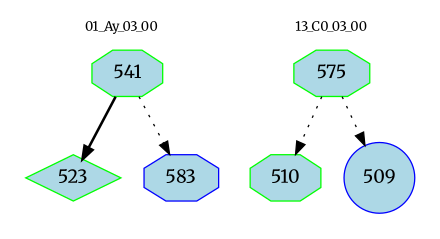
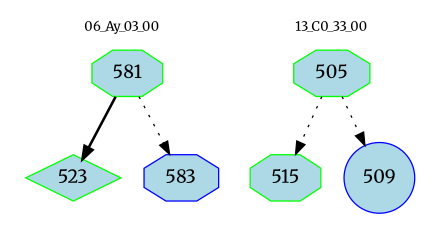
cluster "01_Ay_03_00": label "01_Ay_03_00" -> "06_Ay_03_00"
cluster "13_C0_03_00": label "13_C0_03_00" -> "13_C0_33_00"
node "541": label "541" -> "581"
node "575": label "575" -> "505"
node "510": label "510" -> "515"
